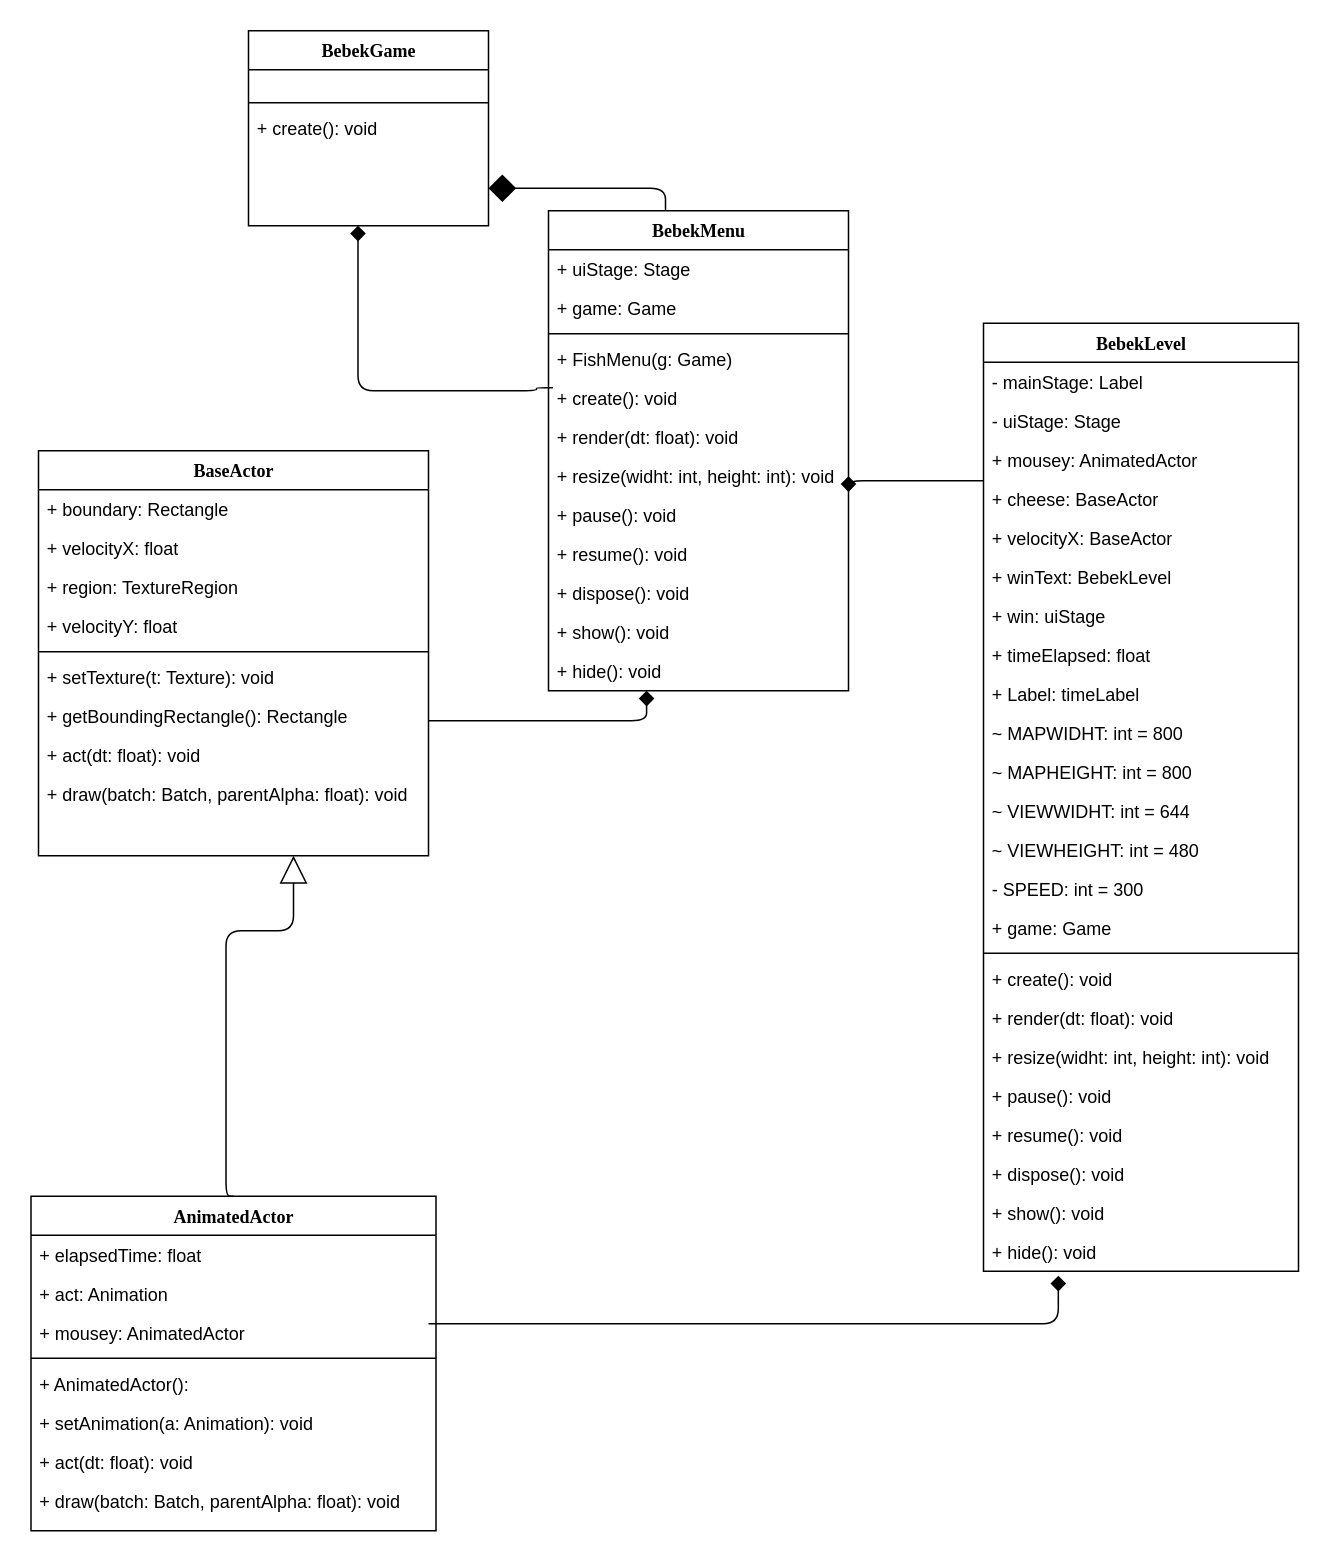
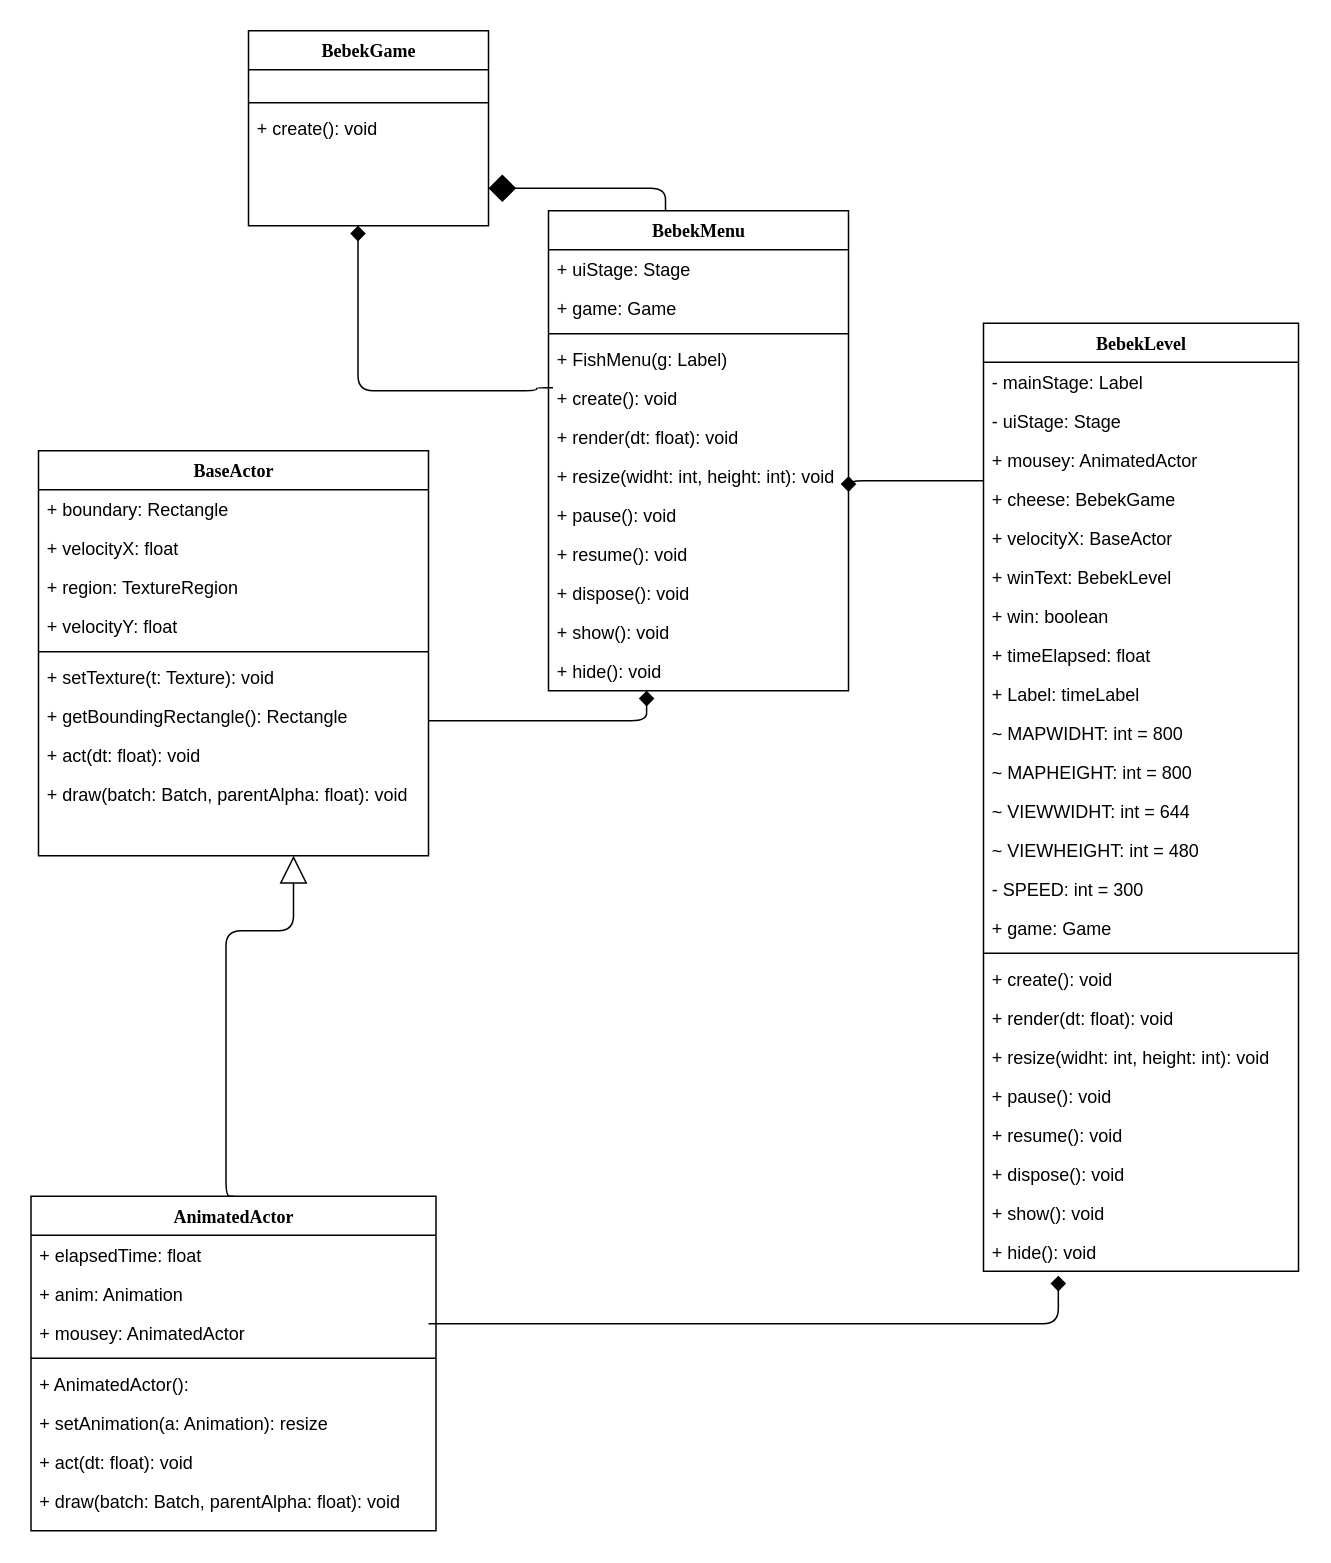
node "+ FishMenu(g: Game)": label "+ FishMenu(g: Game)" -> "+ FishMenu(g: Label)"
node "+ cheese: BaseActor": label "+ cheese: BaseActor" -> "+ cheese: BebekGame"
node "+ win: uiStage": label "+ win: uiStage" -> "+ win: boolean"
node "+ act: Animation": label "+ act: Animation" -> "+ anim: Animation"
node "+ setAnimation(a: Animation): void": label "+ setAnimation(a: Animation): void" -> "+ setAnimation(a: Animation): resize"
